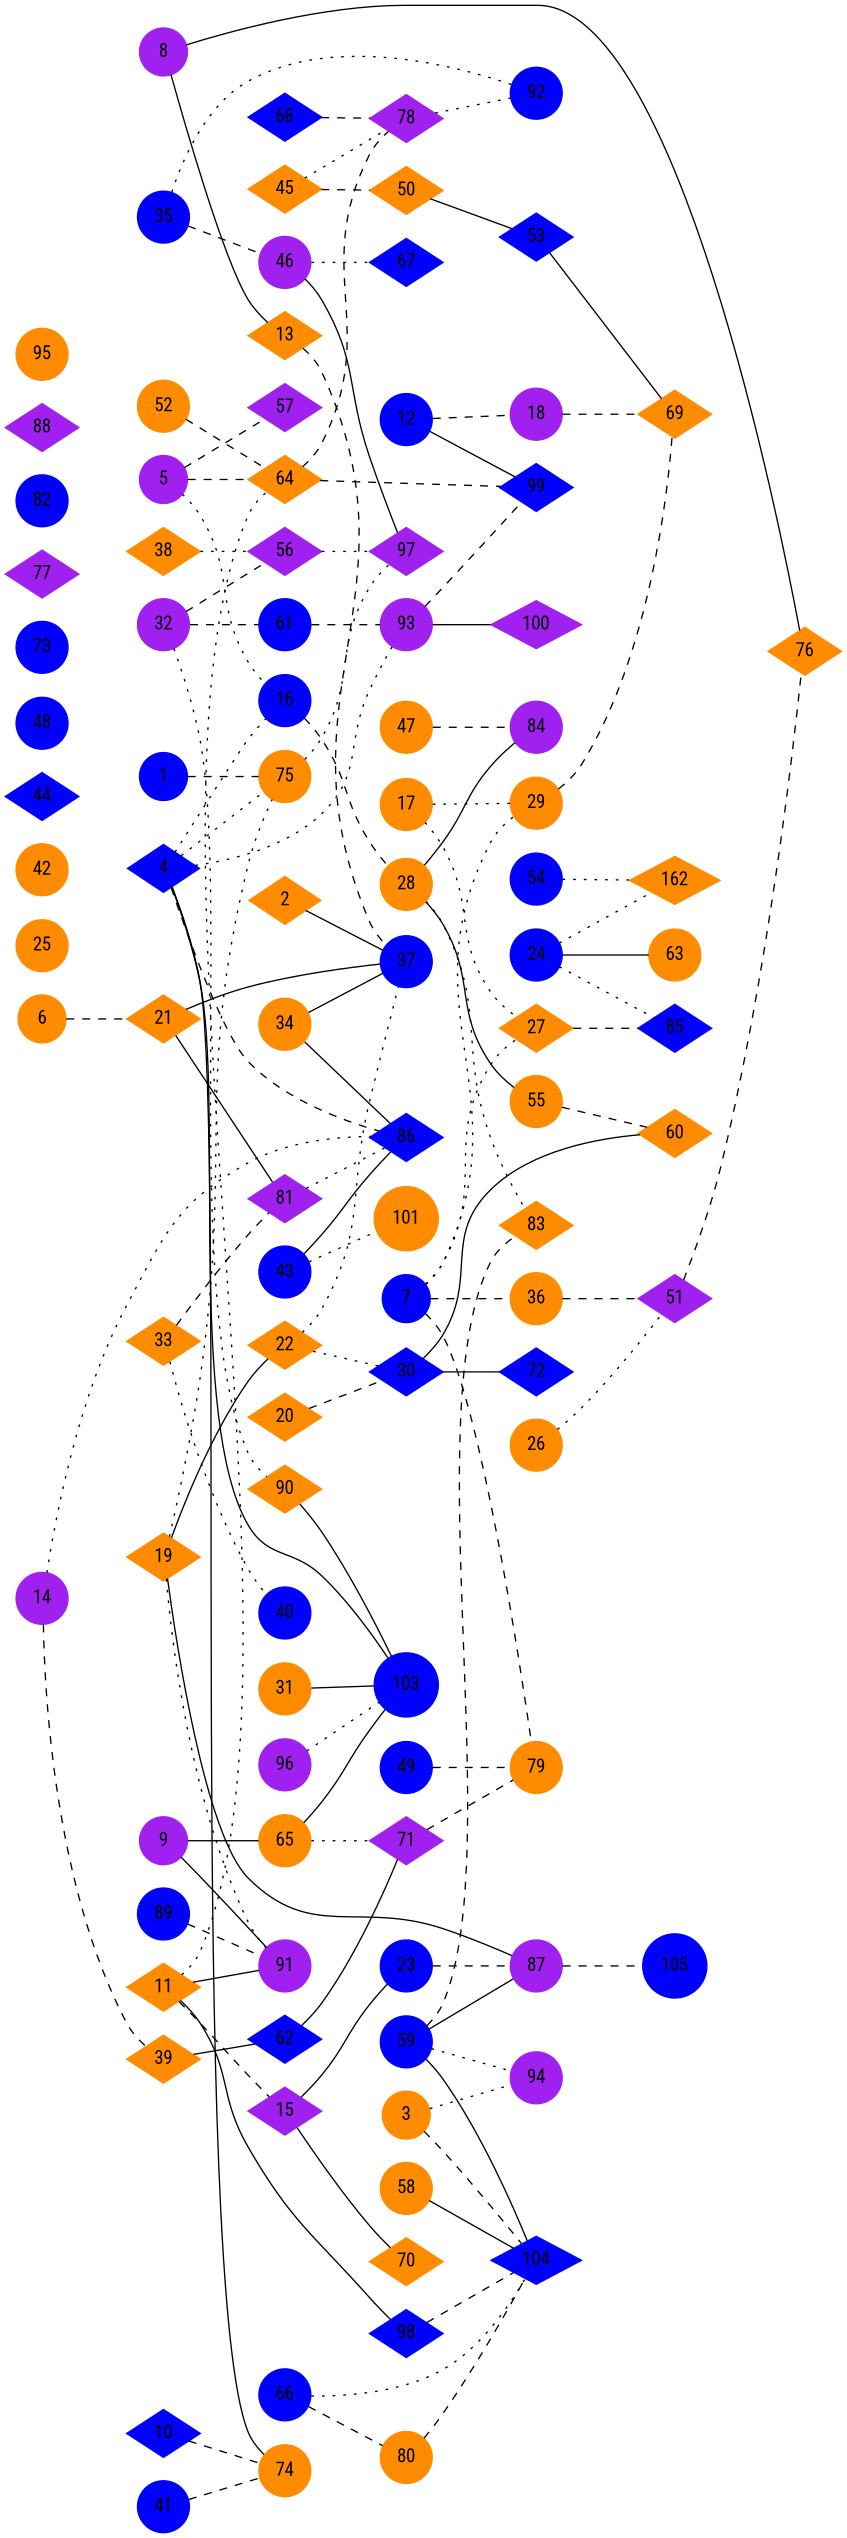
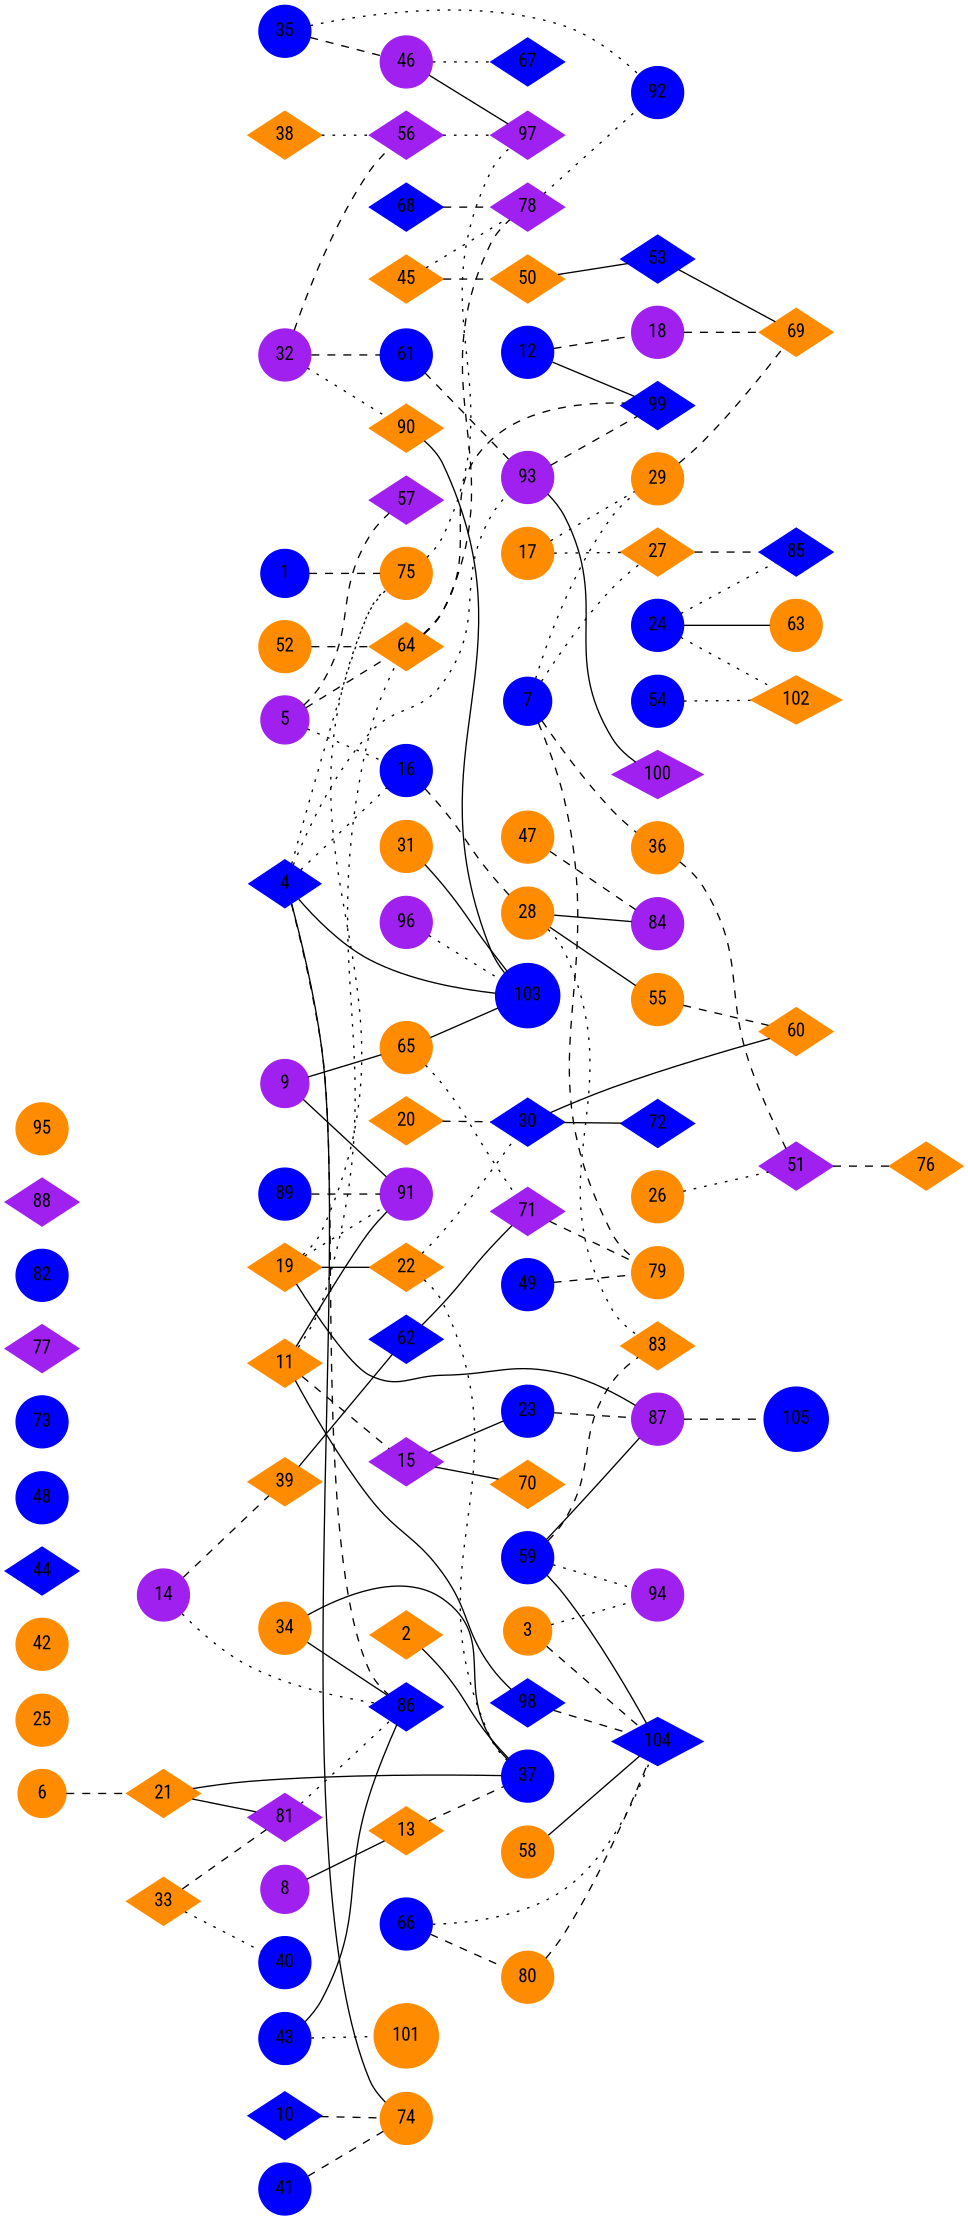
edge "8" -- "76": removed
node "162": label "162" -> "102"
